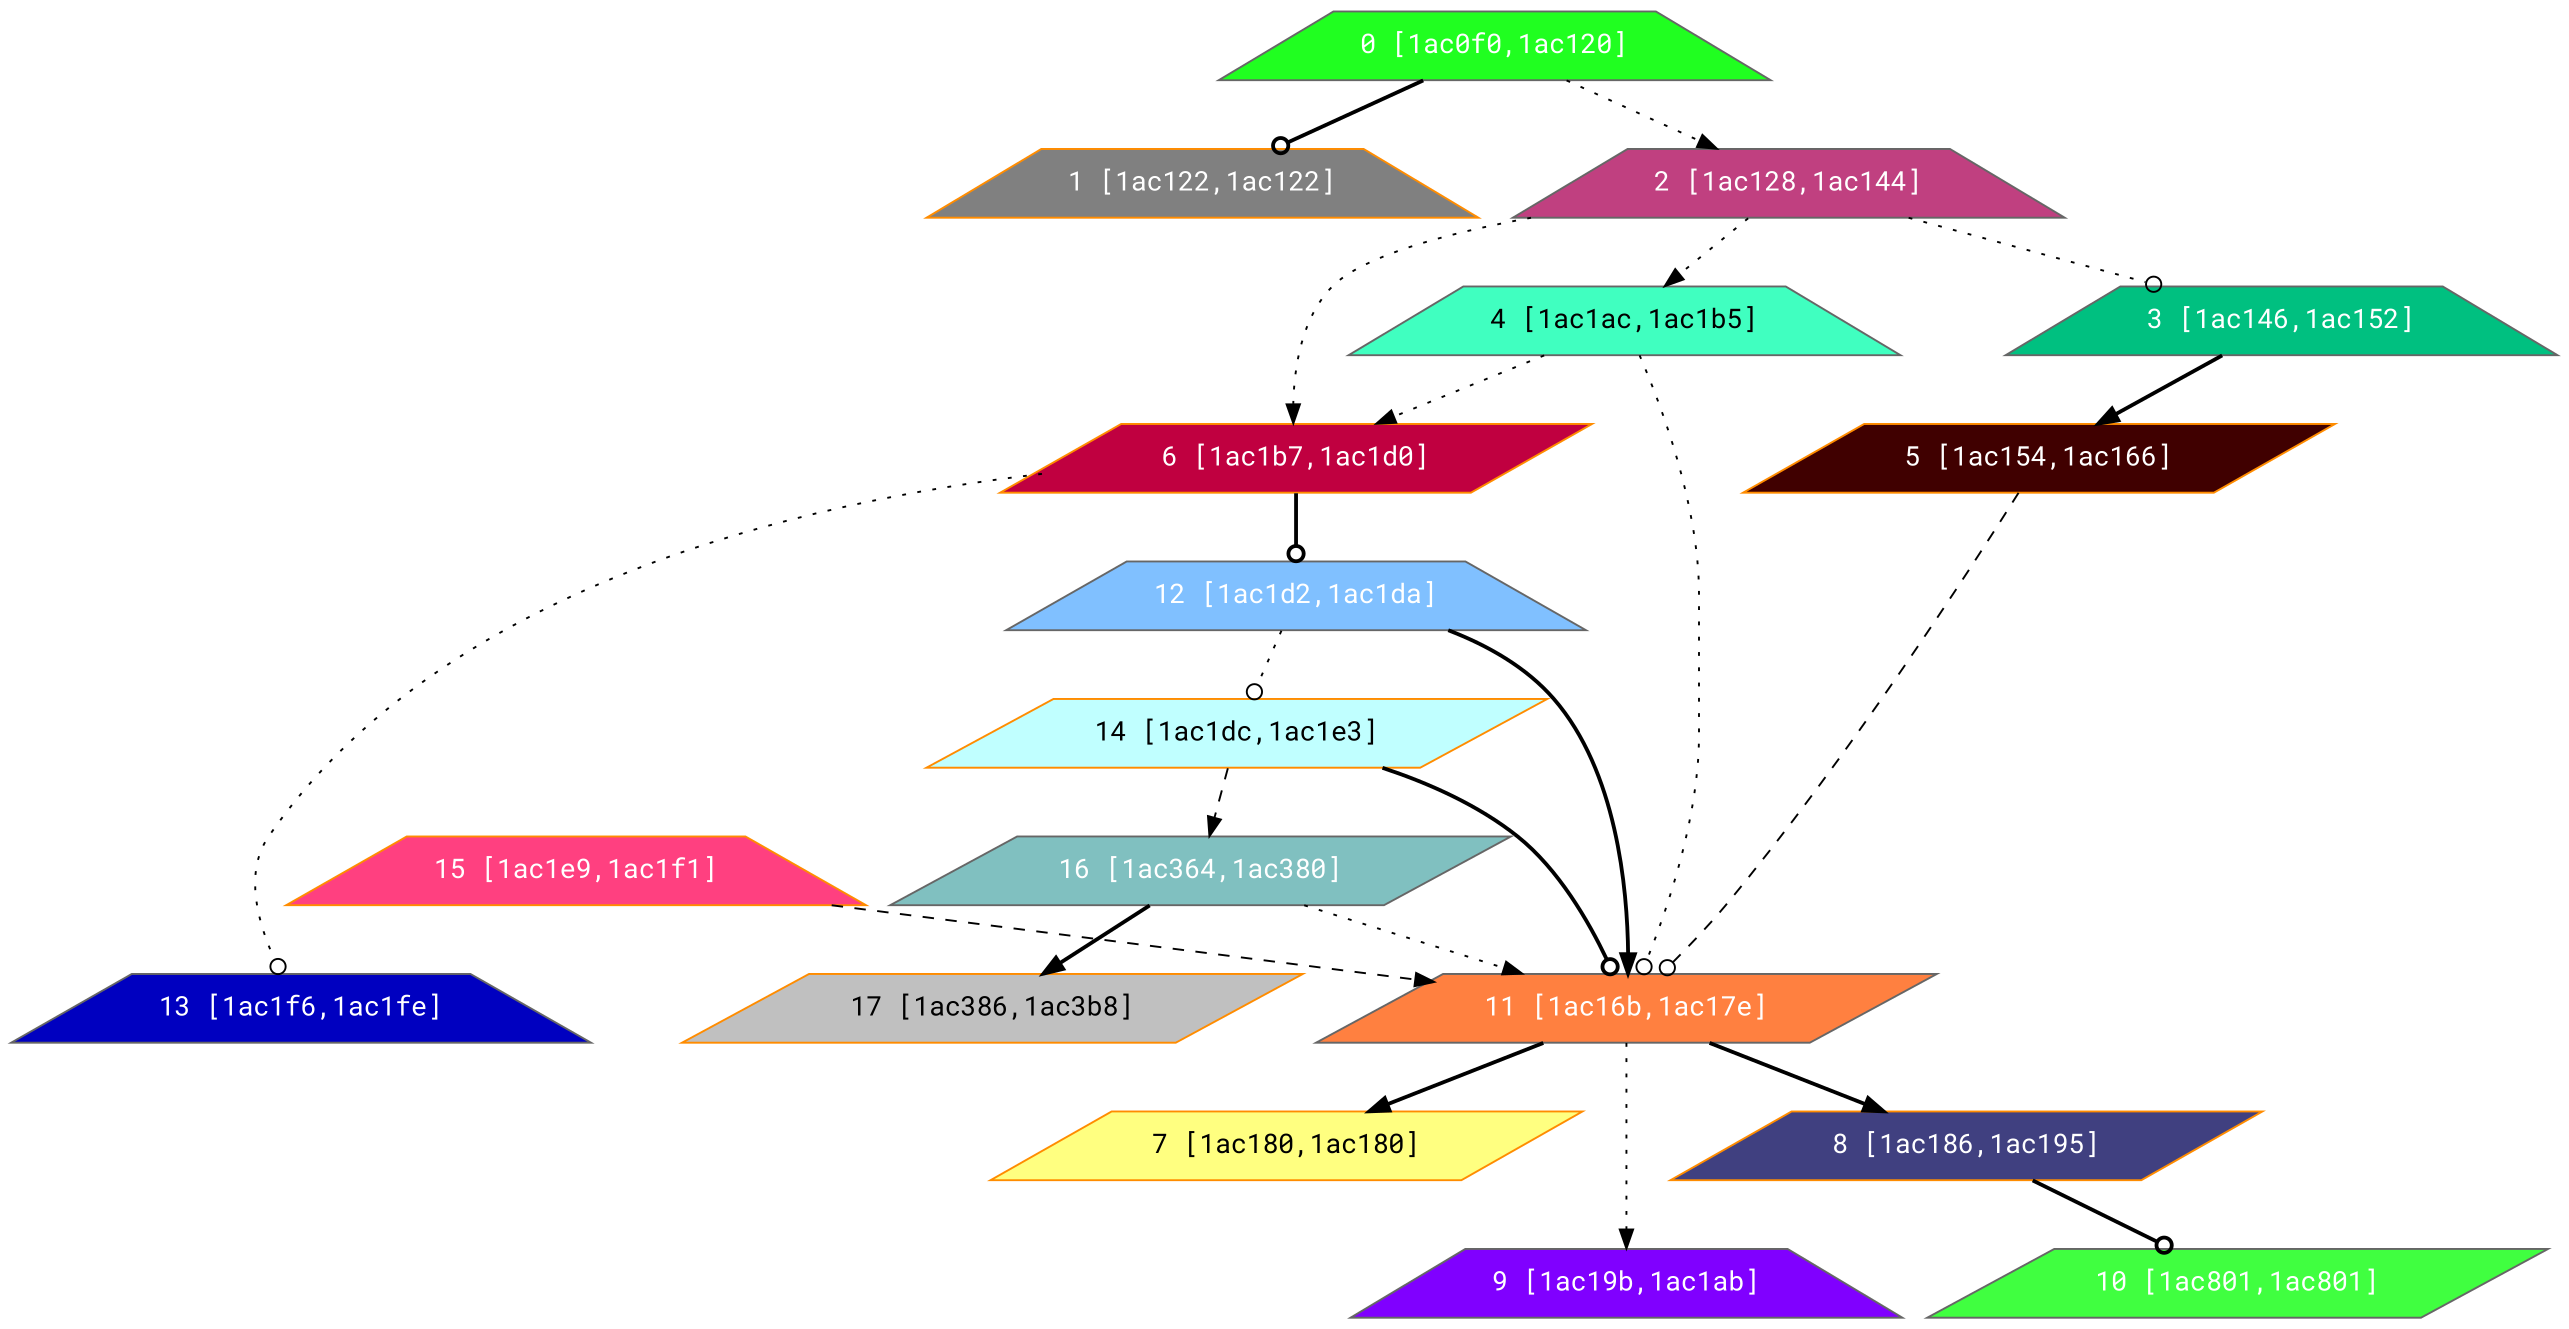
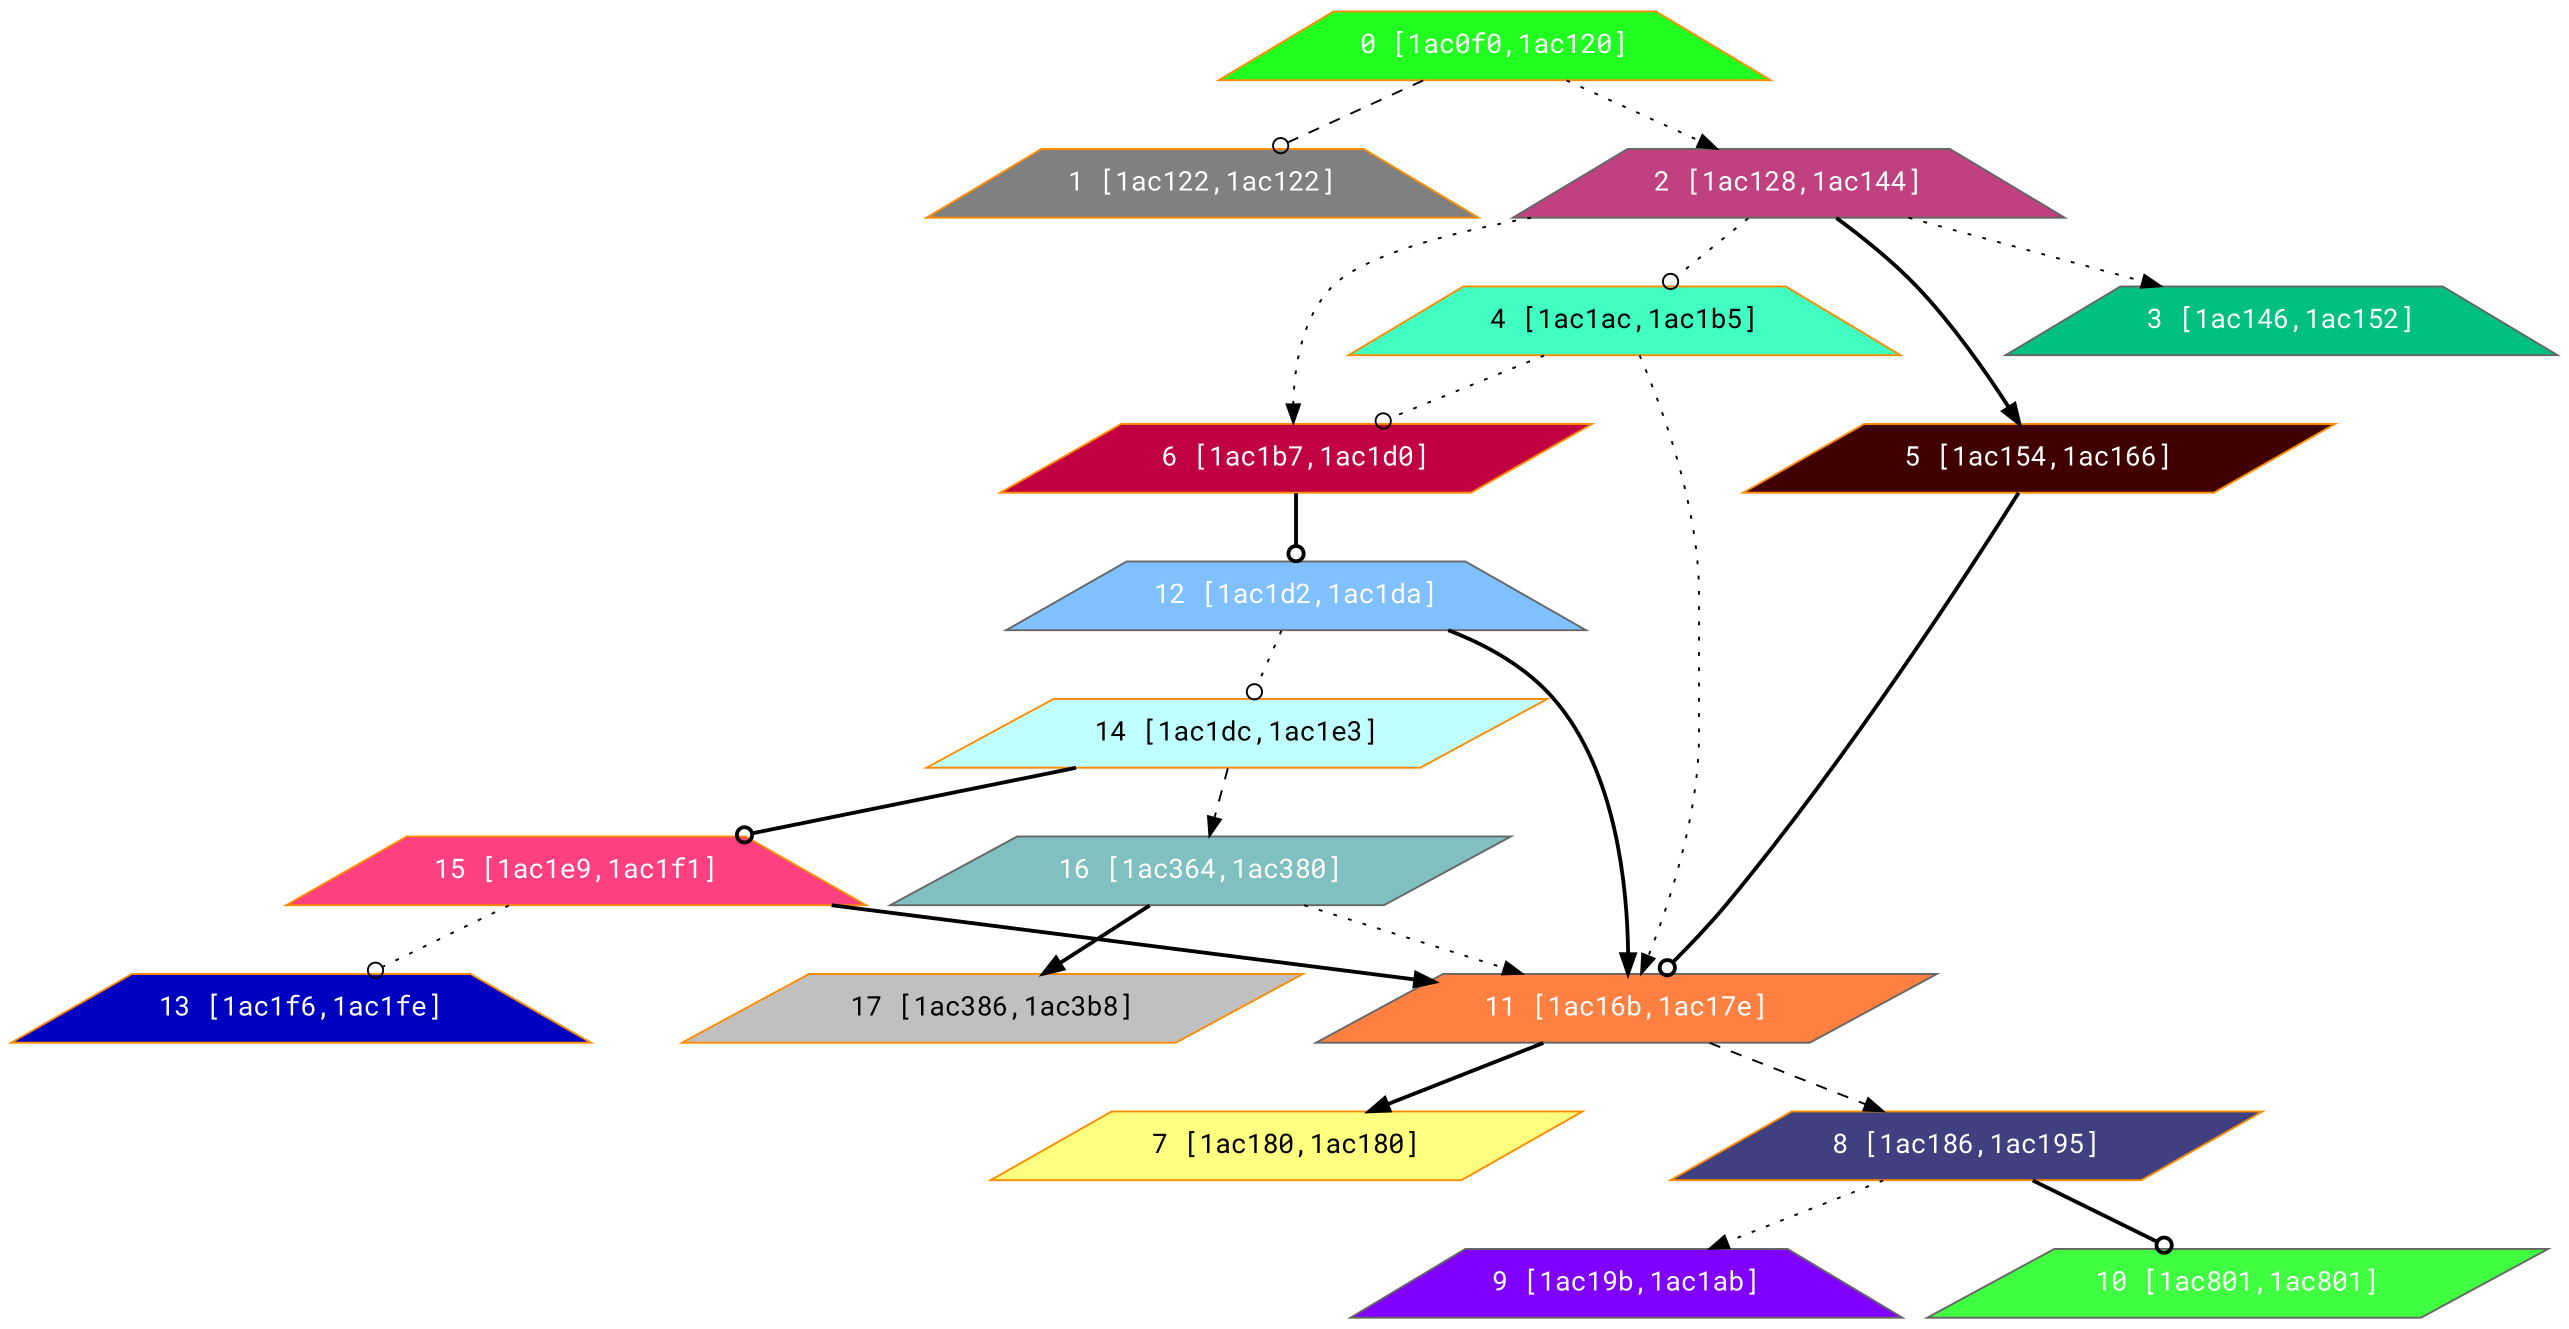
node "0 [1ac0f0,1ac120]": color gray40 -> darkorange
edge "0 [1ac0f0,1ac120]" -> "1 [1ac122,1ac122]": style bold -> dashed
edge "2 [1ac128,1ac144]" -> "4 [1ac1ac,1ac1b5]": arrowhead normal -> odot
edge "2 [1ac128,1ac144]" -> "3 [1ac146,1ac152]": arrowhead odot -> normal
node "4 [1ac1ac,1ac1b5]": color gray40 -> darkorange
edge "3 [1ac146,1ac152]" -> "5 [1ac154,1ac166]": now "2 [1ac128,1ac144]" -> "5 [1ac154,1ac166]"
edge "4 [1ac1ac,1ac1b5]" -> "6 [1ac1b7,1ac1d0]": arrowhead normal -> odot
edge "6 [1ac1b7,1ac1d0]" -> "13 [1ac1f6,1ac1fe]": now "15 [1ac1e9,1ac1f1]" -> "13 [1ac1f6,1ac1fe]"
edge "4 [1ac1ac,1ac1b5]" -> "11 [1ac16b,1ac17e]": arrowhead odot -> normal
edge "5 [1ac154,1ac166]" -> "11 [1ac16b,1ac17e]": style dashed -> bold
edge "14 [1ac1dc,1ac1e3]" -> "11 [1ac16b,1ac17e]": now "14 [1ac1dc,1ac1e3]" -> "15 [1ac1e9,1ac1f1]"
edge "15 [1ac1e9,1ac1f1]" -> "11 [1ac16b,1ac17e]": style dashed -> bold
node "13 [1ac1f6,1ac1fe]": color gray40 -> darkorange
edge "11 [1ac16b,1ac17e]" -> "8 [1ac186,1ac195]": style bold -> dashed
edge "11 [1ac16b,1ac17e]" -> "9 [1ac19b,1ac1ab]": now "8 [1ac186,1ac195]" -> "9 [1ac19b,1ac1ab]"
